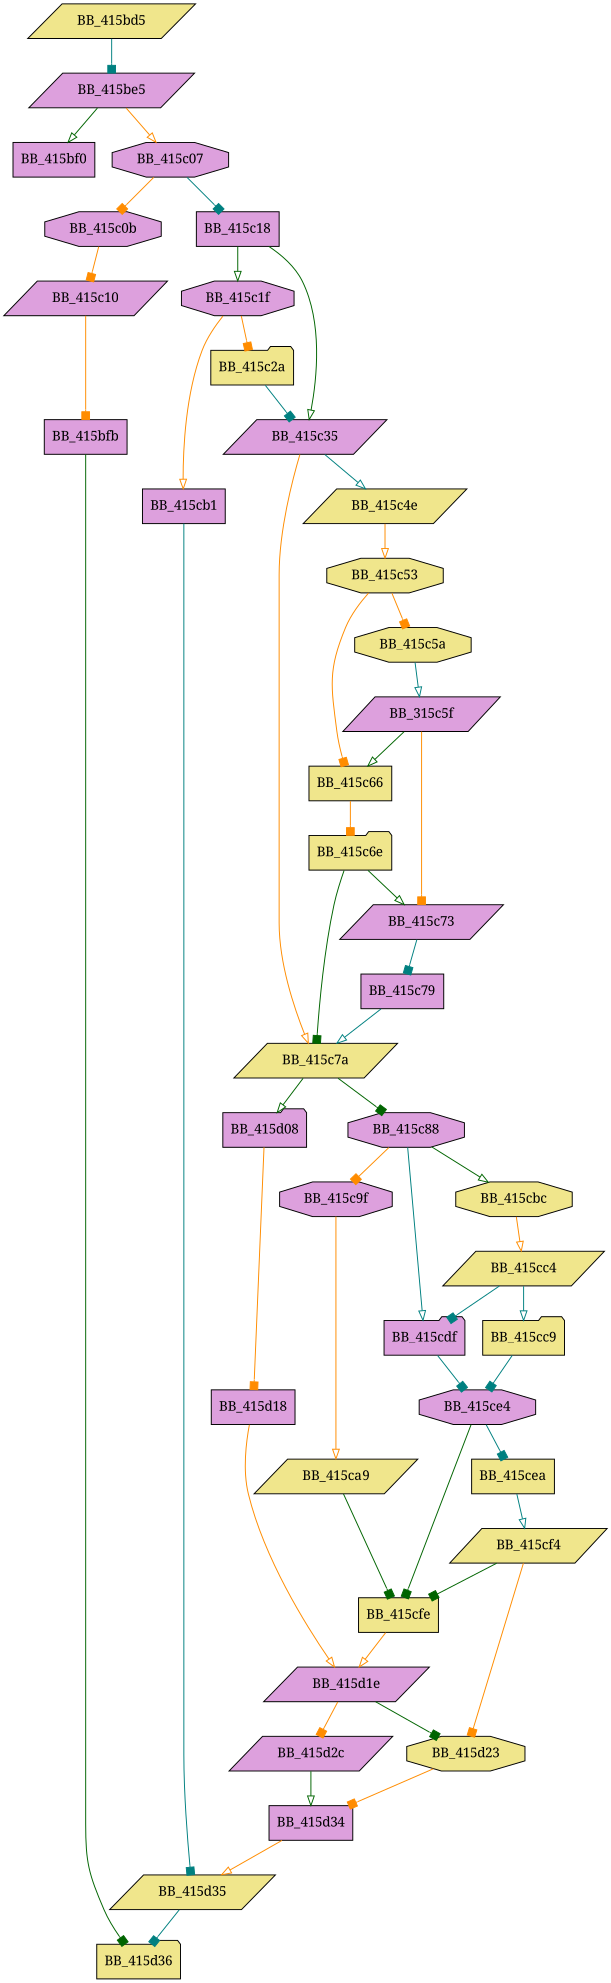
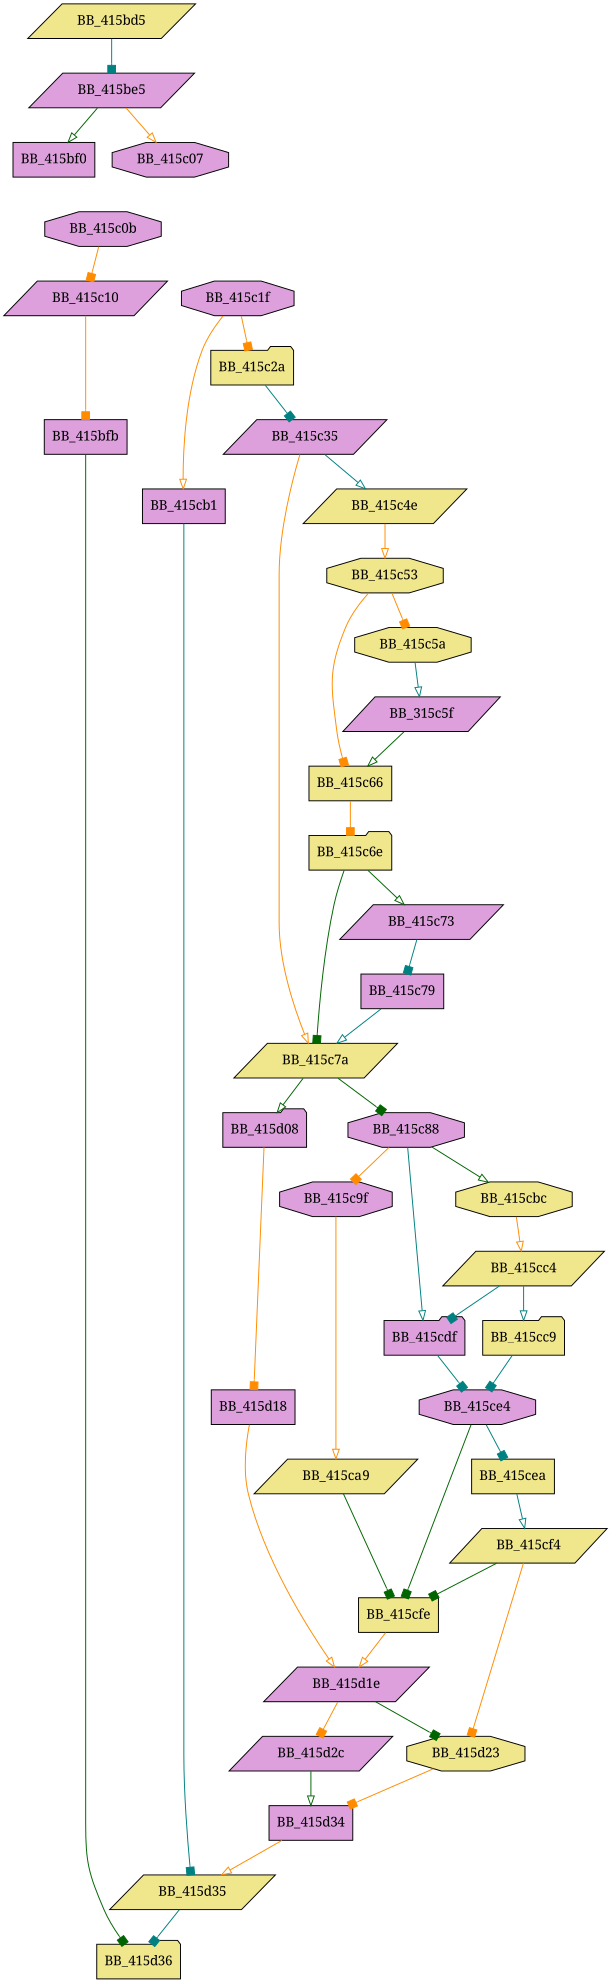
edge "BB_415c07" -> "BB_415c0b": removed
node "BB_415c18": removed
edge "BB_315c5f" -> "BB_415c73": removed
